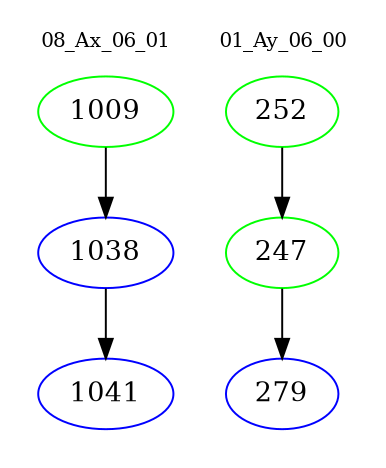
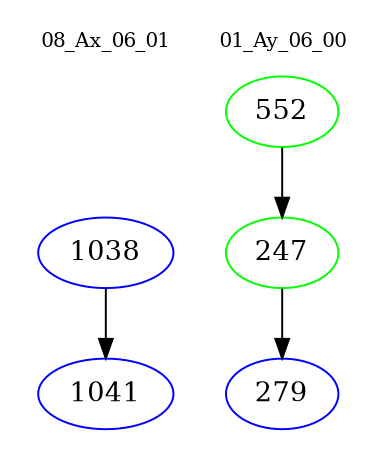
node "1009": removed
node "252": label "252" -> "552"
